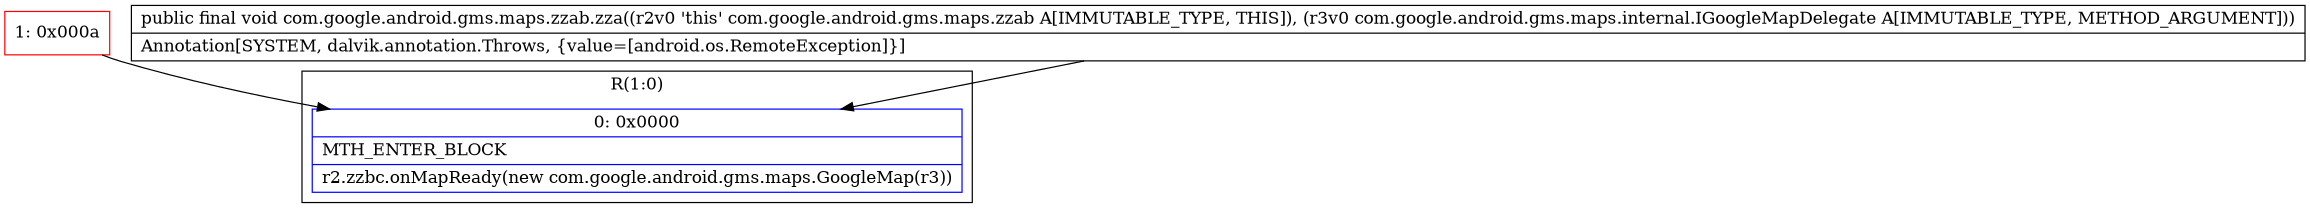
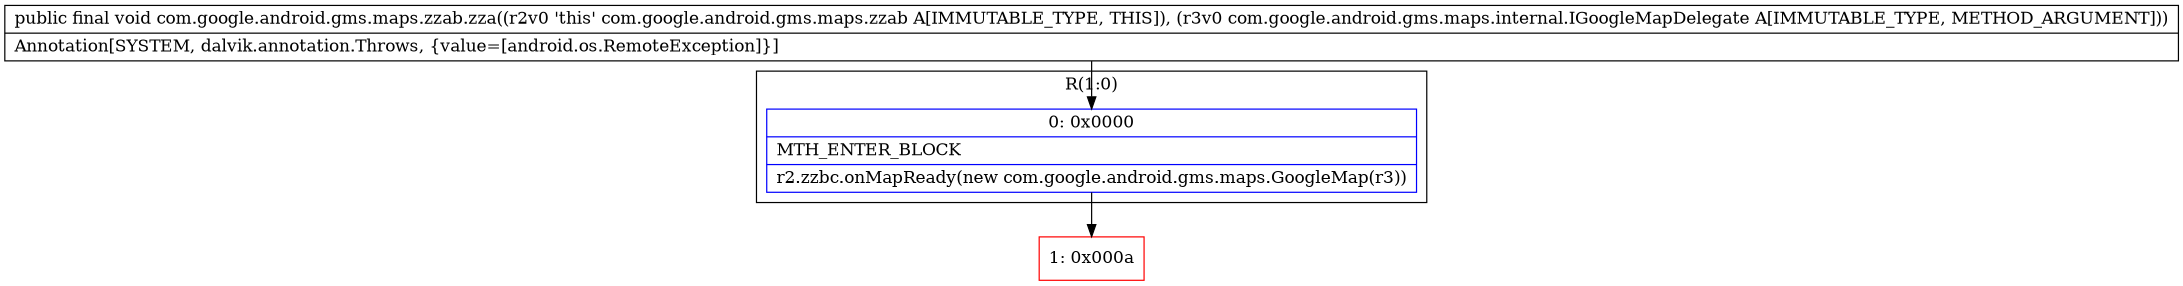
edge "1: 0x000a" -> "0: 0x0000": reversed
